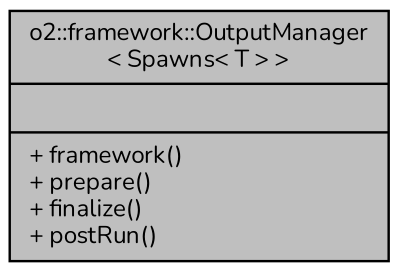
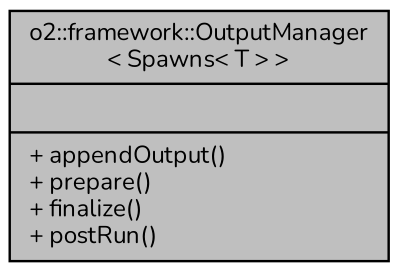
node "o2::framework::OutputManager": text "+ framework()" -> "+ appendOutput()"
